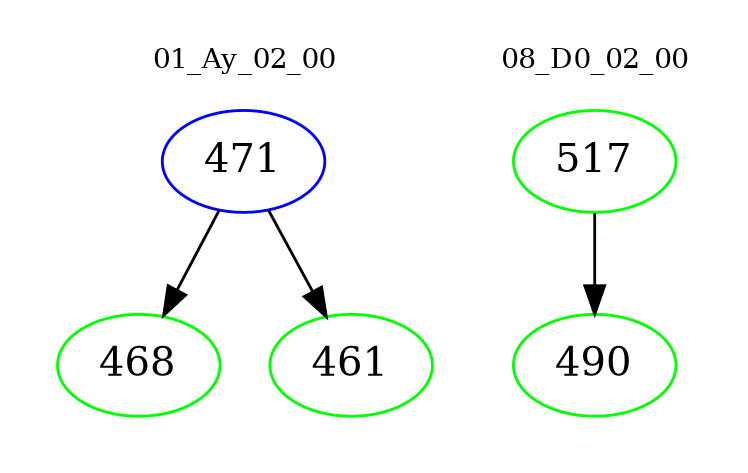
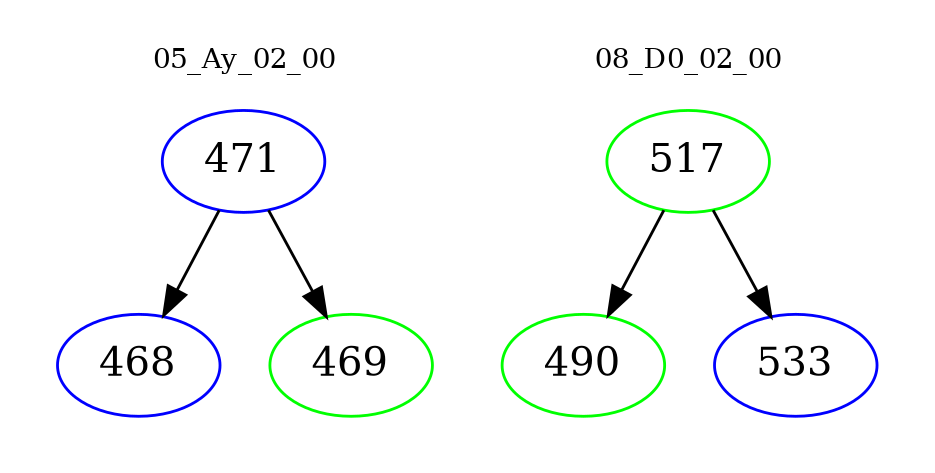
cluster "01_Ay_02_00": label "01_Ay_02_00" -> "05_Ay_02_00"
node "468": color green -> blue
node "461": label "461" -> "469"
node "533": added
